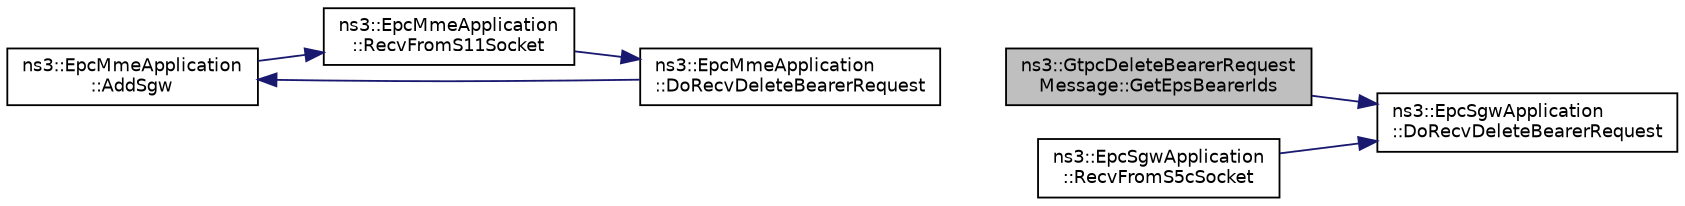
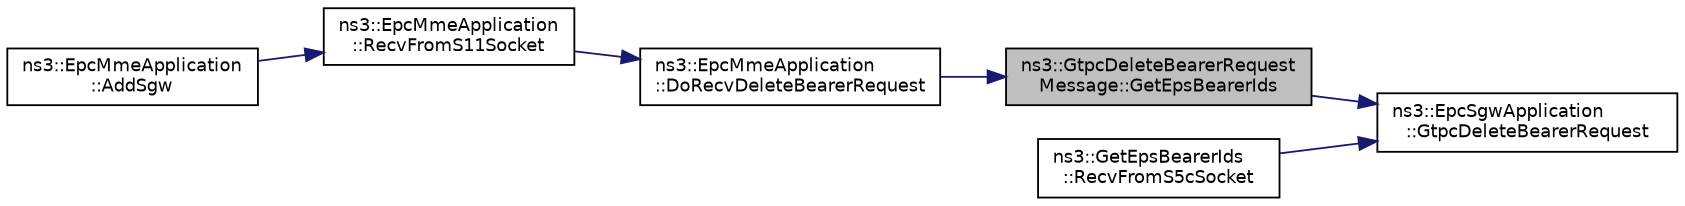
edge "ns3::EpcMmeApplication ::DoRecvDeleteBearerRequest" -> "ns3::EpcMmeApplication ::AddSgw": now "ns3::EpcMmeApplication ::DoRecvDeleteBearerRequest" -> "ns3::GtpcDeleteBearerRequest Message::GetEpsBearerIds"
node "ns3::EpcSgwApplication ::DoRecvDeleteBearerRequest": label "ns3::EpcSgwApplication ::DoRecvDeleteBearerRequest" -> "ns3::EpcSgwApplication ::GtpcDeleteBearerRequest"
node "ns3::EpcSgwApplication ::RecvFromS5cSocket": label "ns3::EpcSgwApplication ::RecvFromS5cSocket" -> "ns3::GetEpsBearerIds ::RecvFromS5cSocket"
